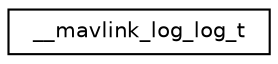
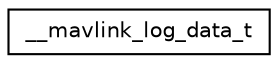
node "__mavlink_log_log_t": label "__mavlink_log_log_t" -> "__mavlink_log_data_t"
